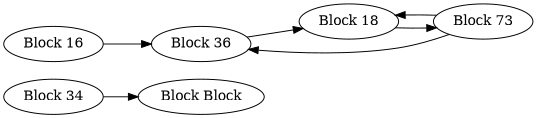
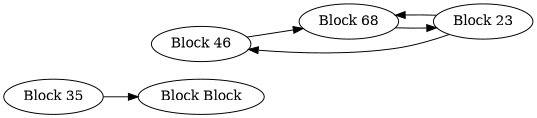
node "Block 18": label "Block 18" -> "Block 68"
node "Block 73": label "Block 73" -> "Block 23"
node "Block 16": removed
node "Block 36": label "Block 36" -> "Block 46"
node "Block 34": label "Block 34" -> "Block 35"
